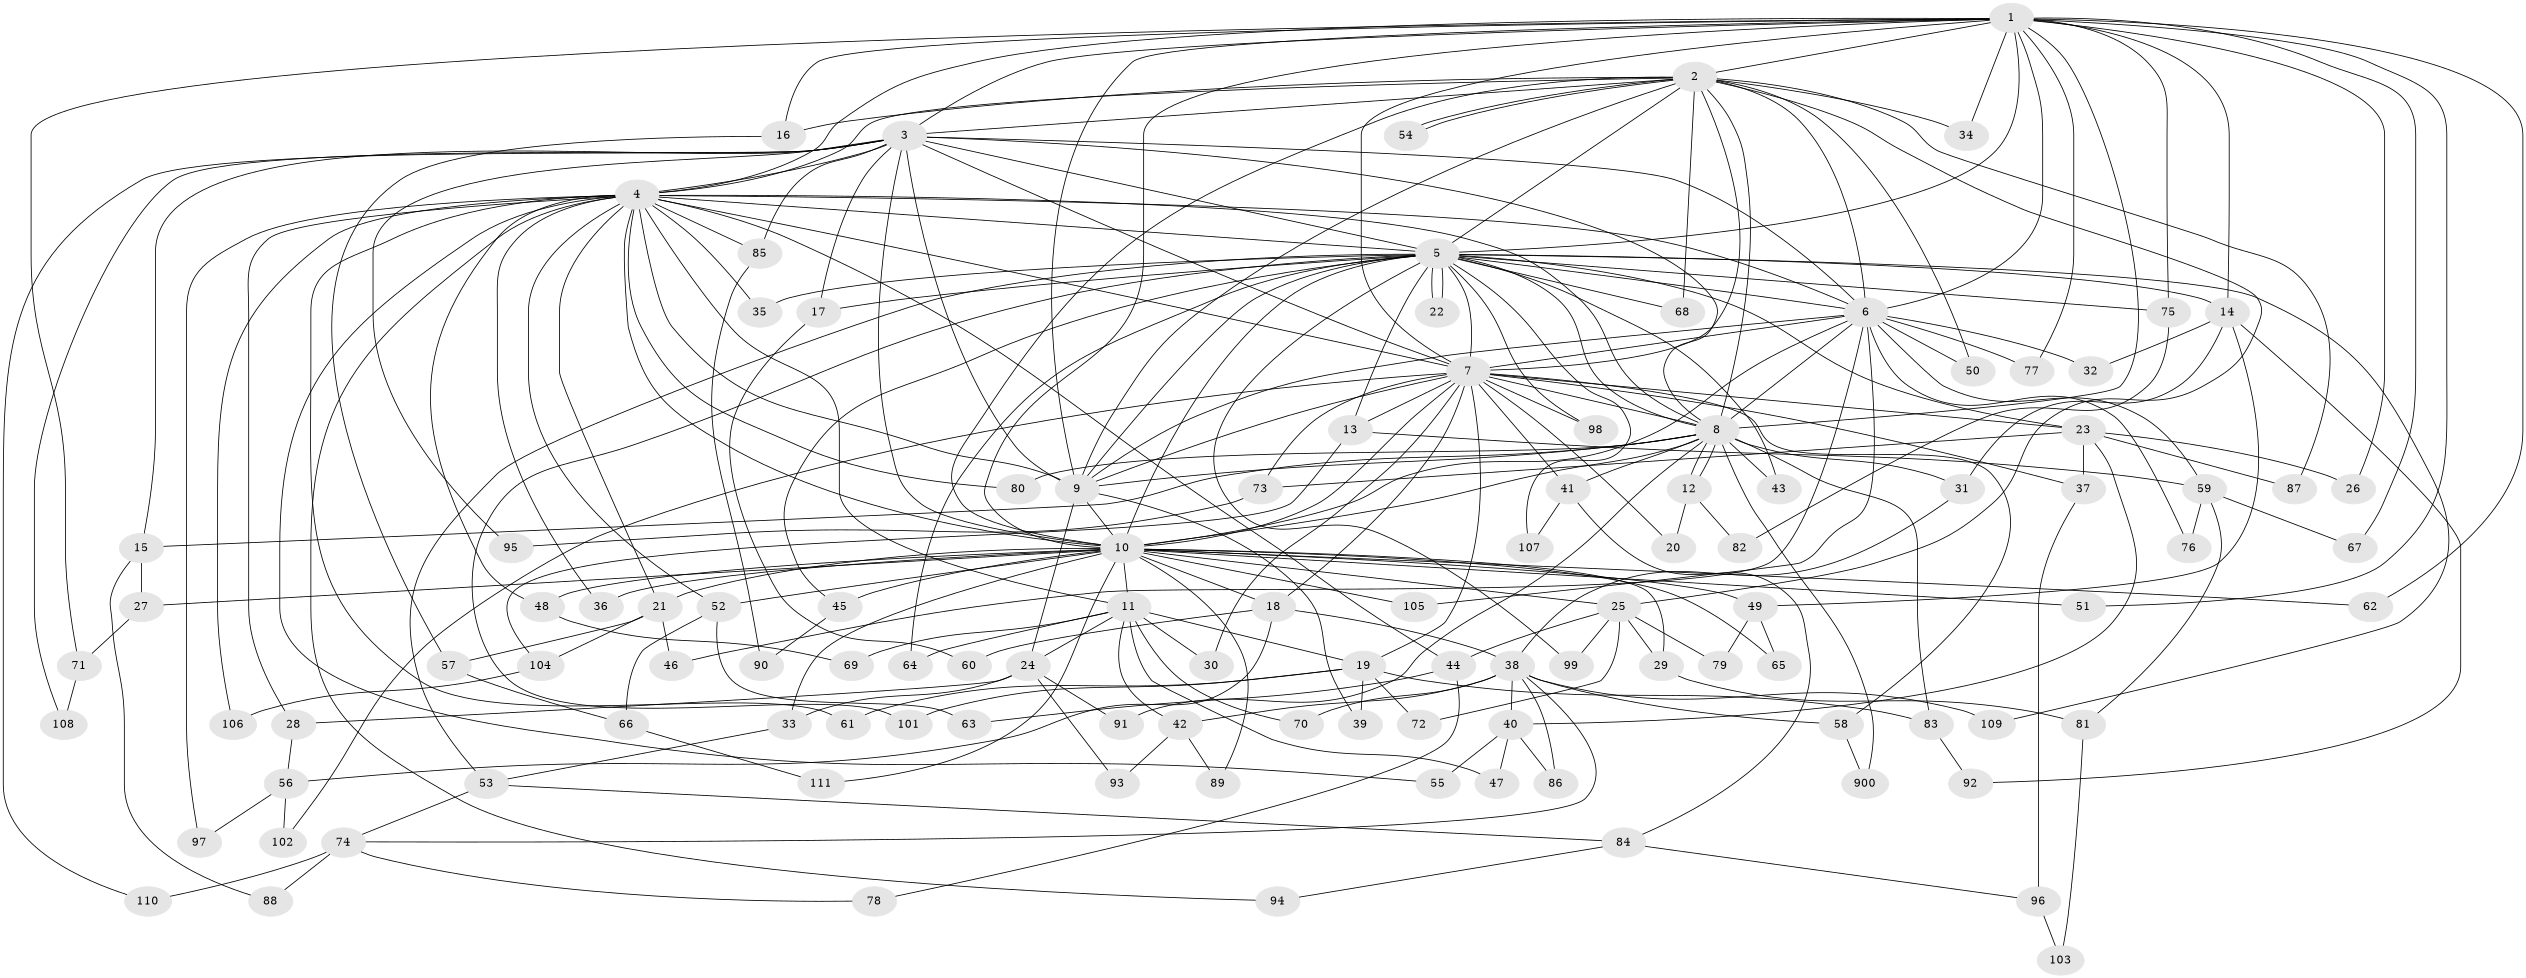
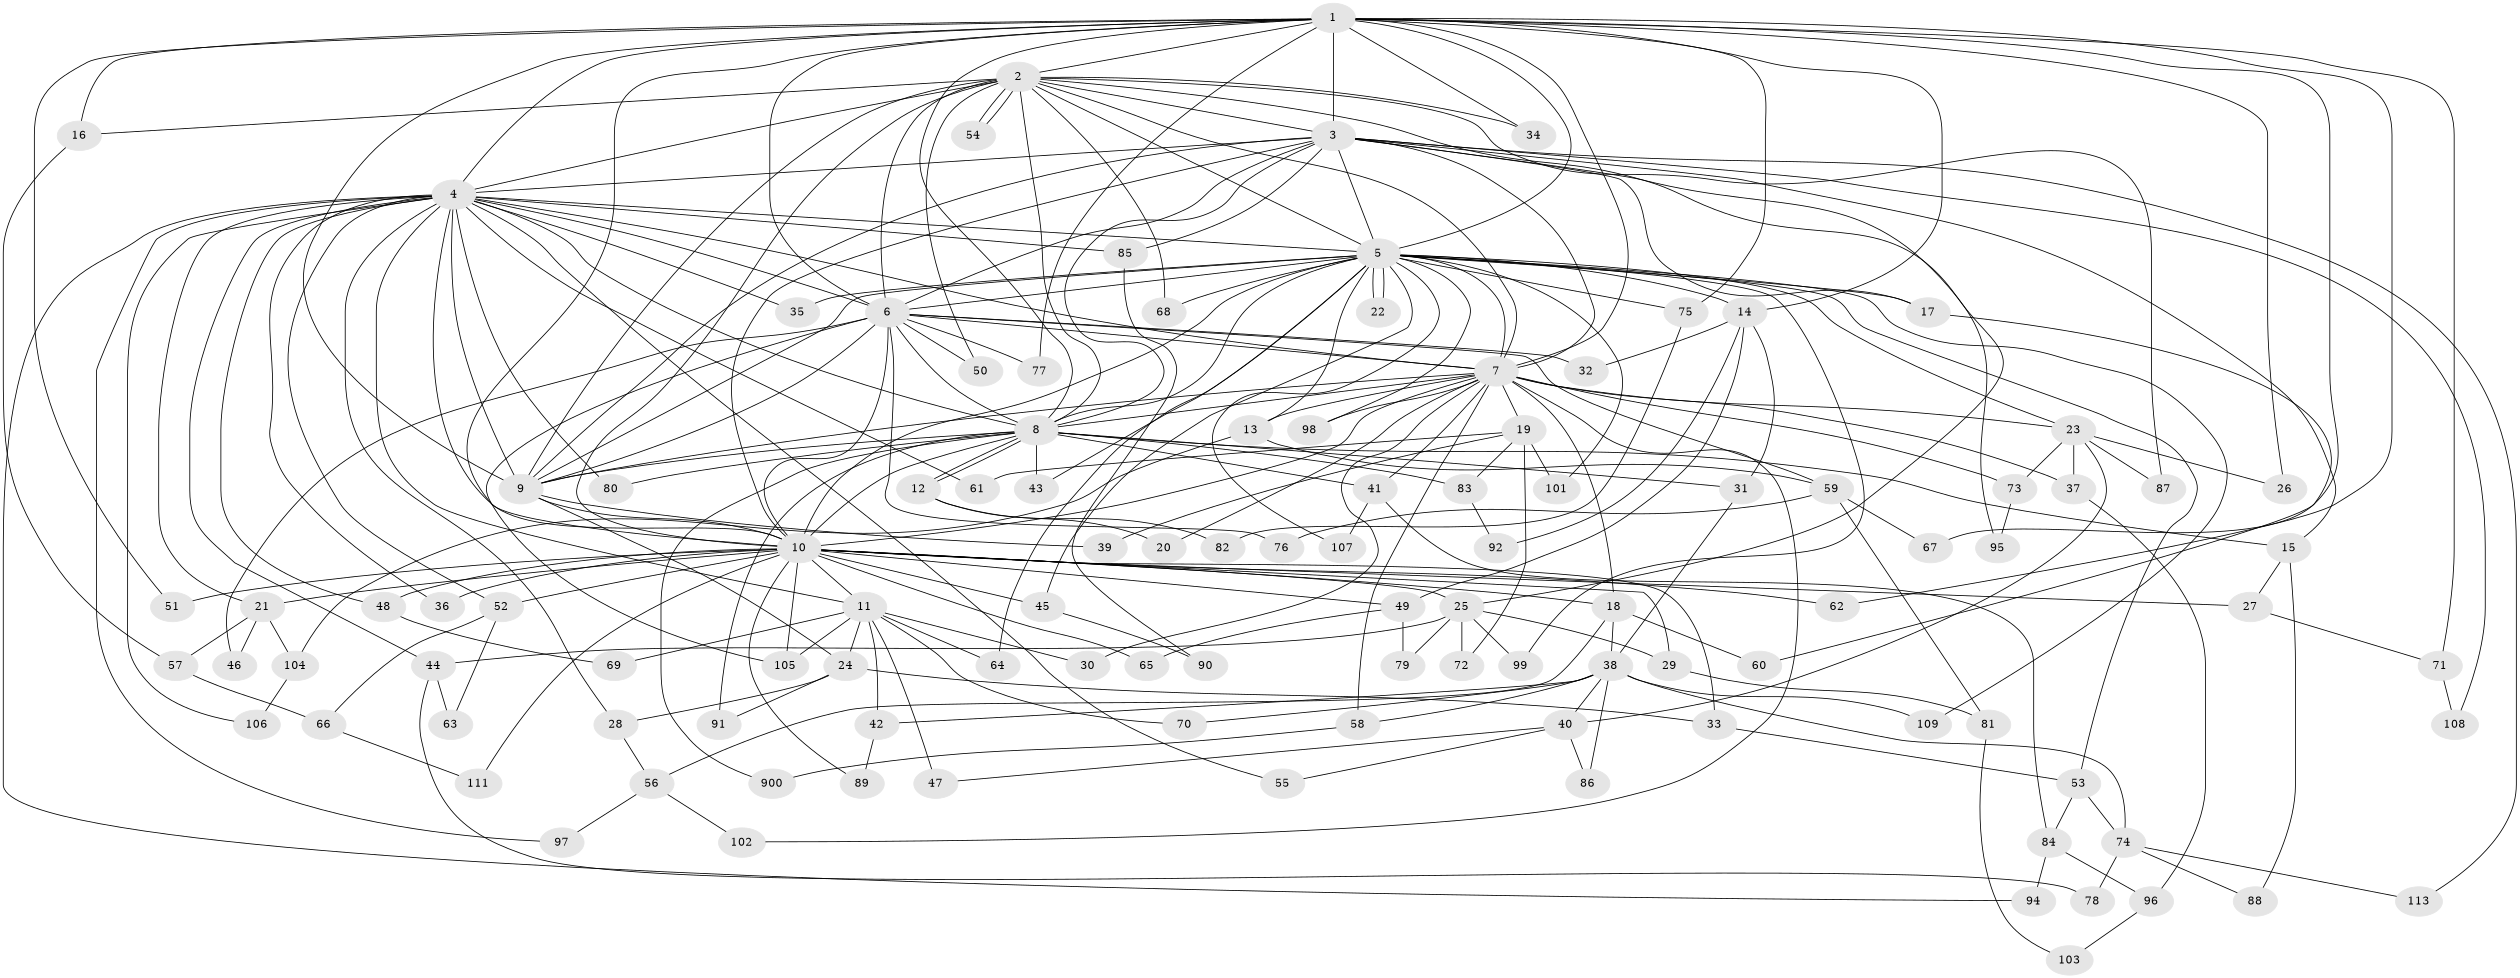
edge "11" -- "19": now "11" -- "105"
node "93": removed
node "110": label "110" -> "113"
